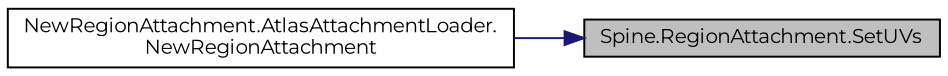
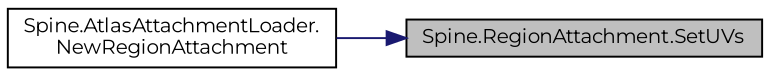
node "NewRegionAttachment.AtlasAttachmentLoader. NewRegionAttachment": label "NewRegionAttachment.AtlasAttachmentLoader. NewRegionAttachment" -> "Spine.AtlasAttachmentLoader. NewRegionAttachment"
